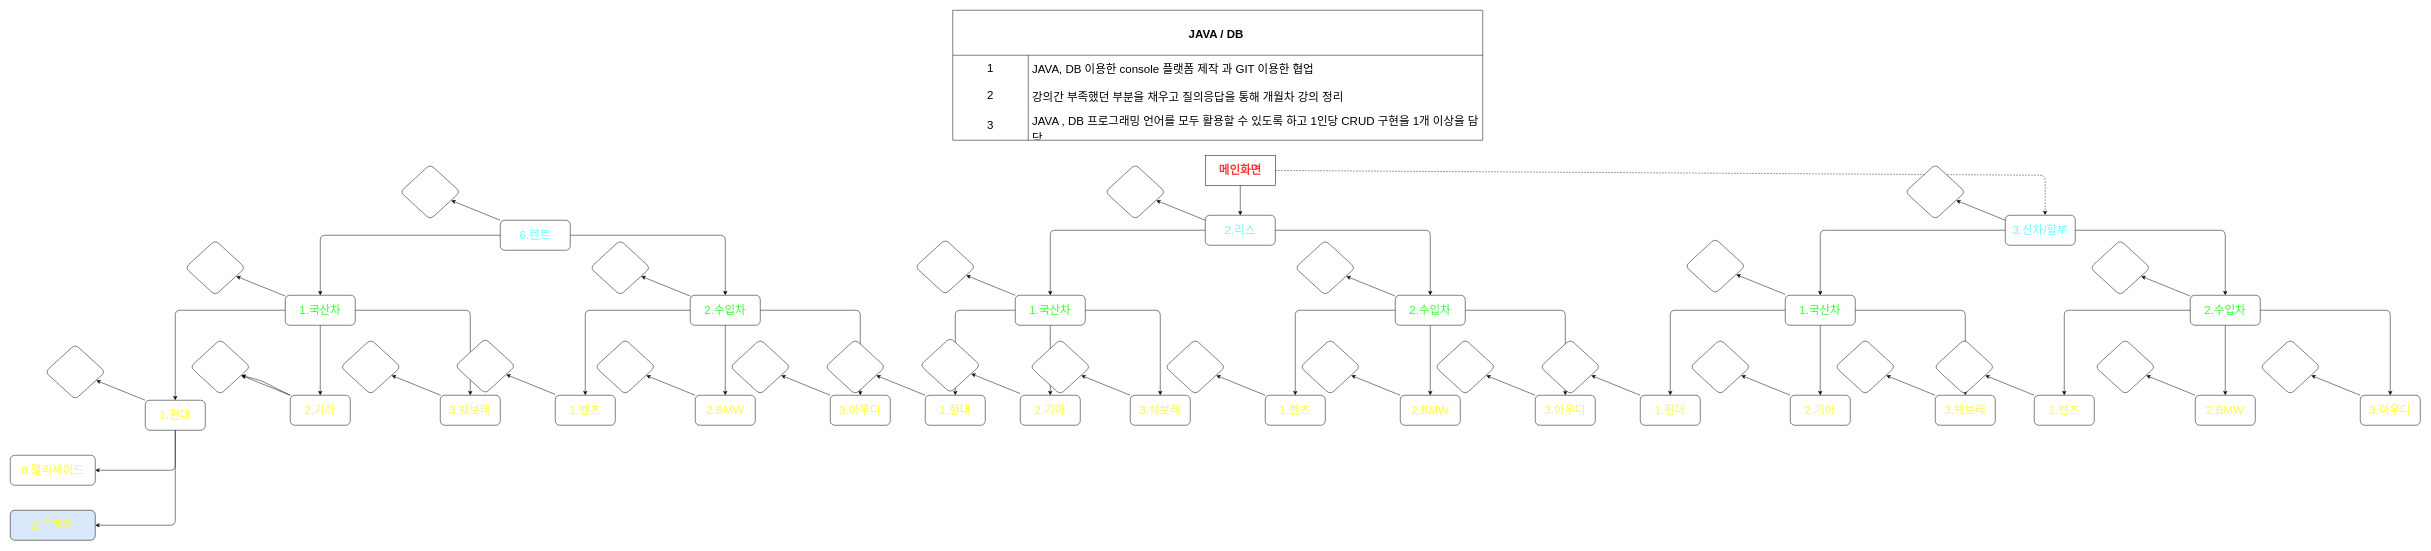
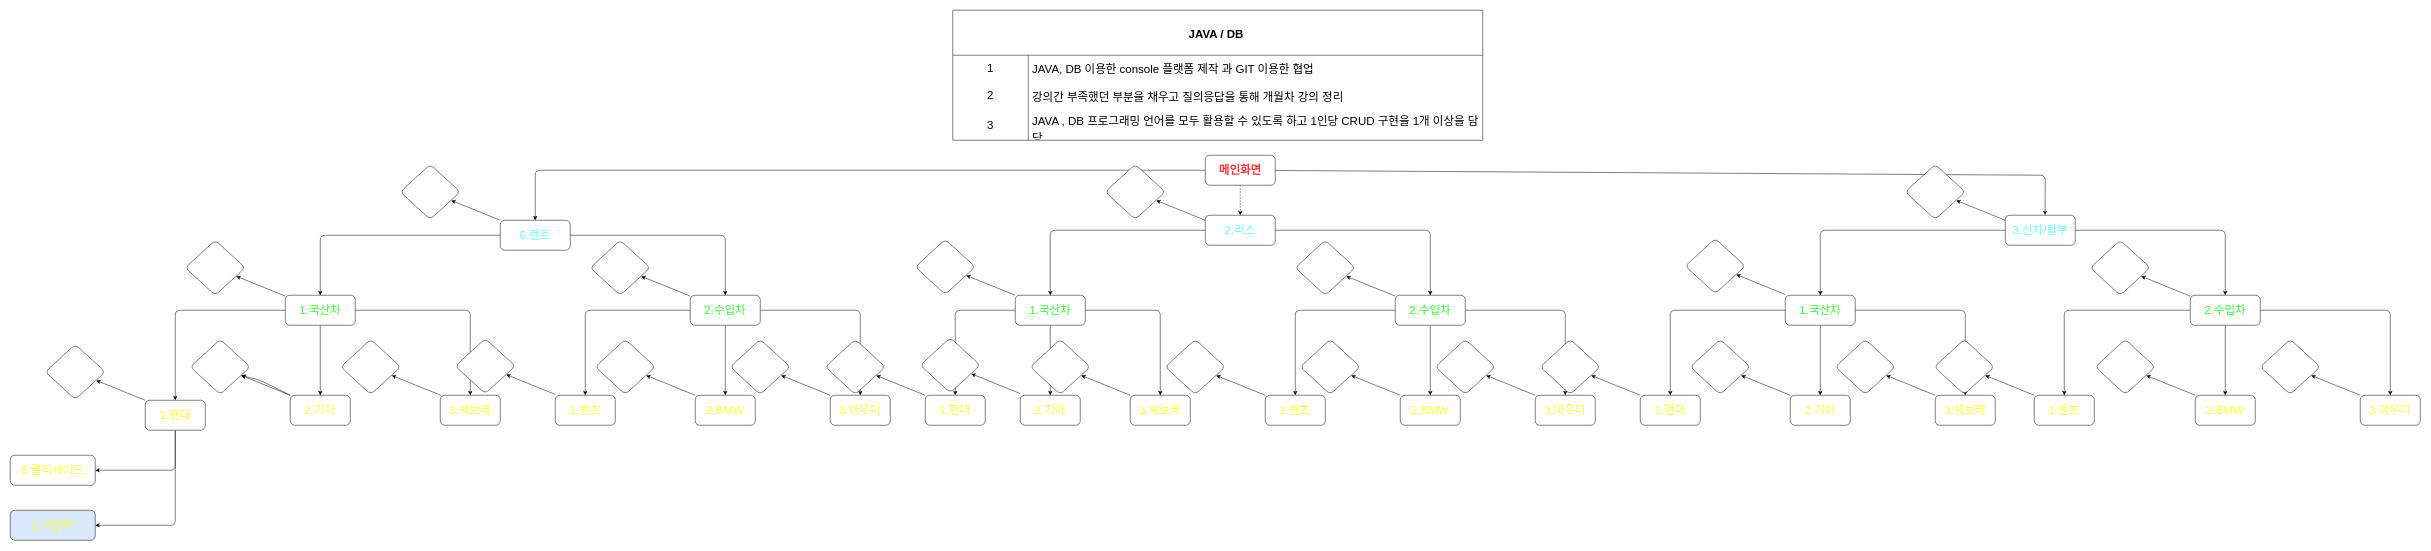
node "메인화면": shape rectangle -> rounded rectangle
edge "메인화면" -> "3.신차/할부": style dashed -> solid
edge "메인화면" -> "2.리스": style solid -> dashed
edge "메인화면" -> "6.렌트": added
